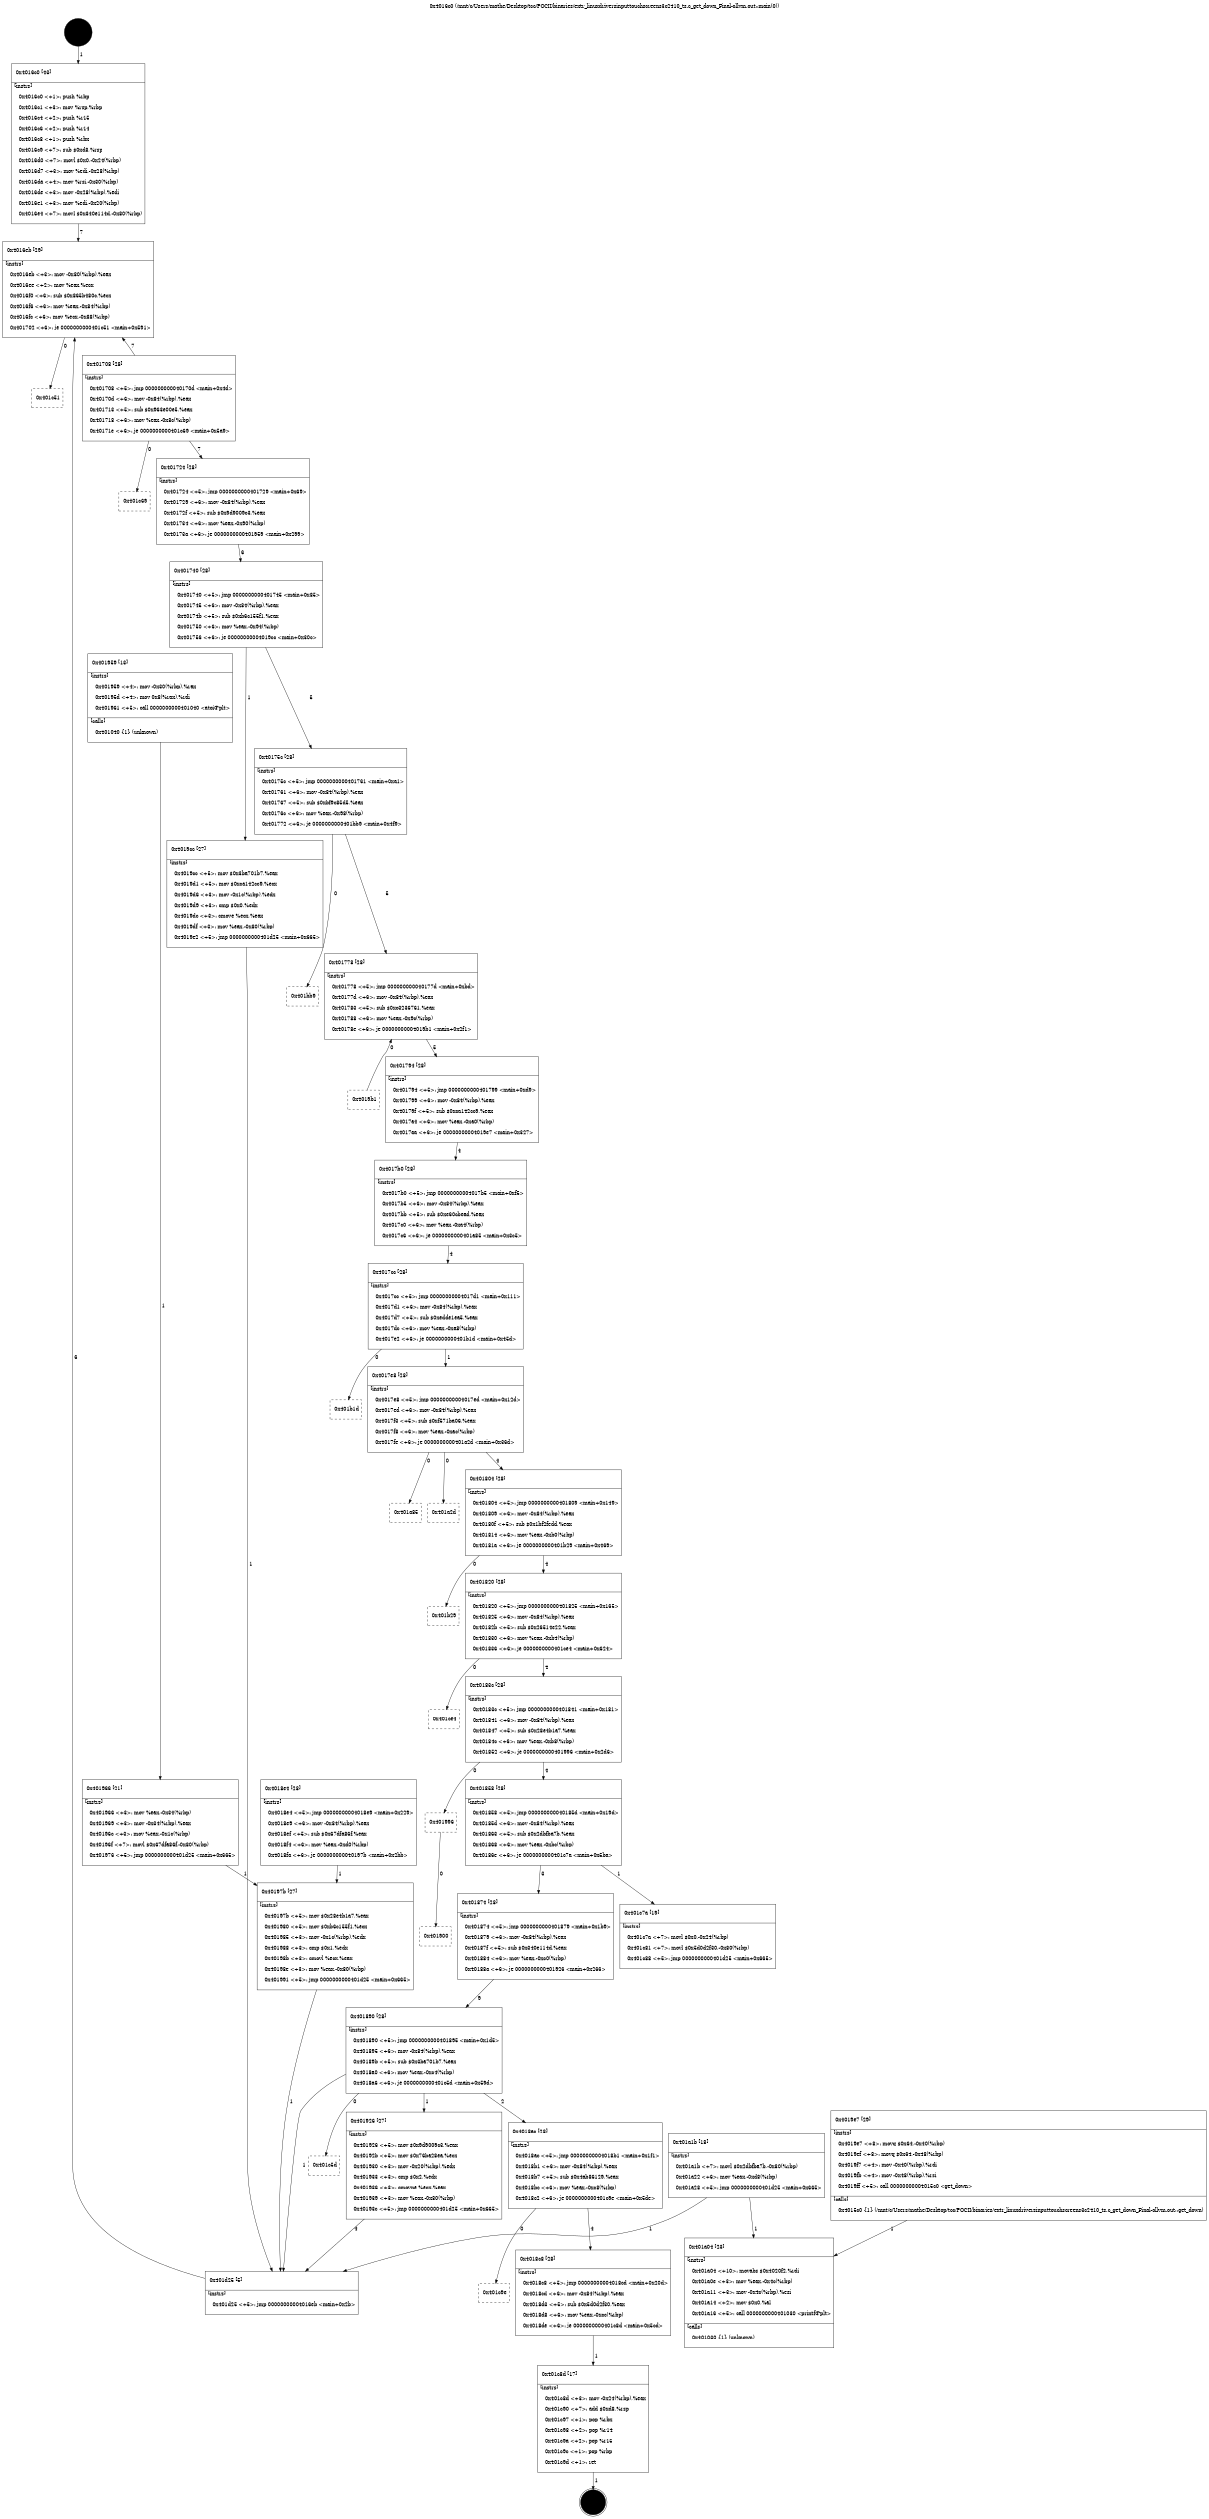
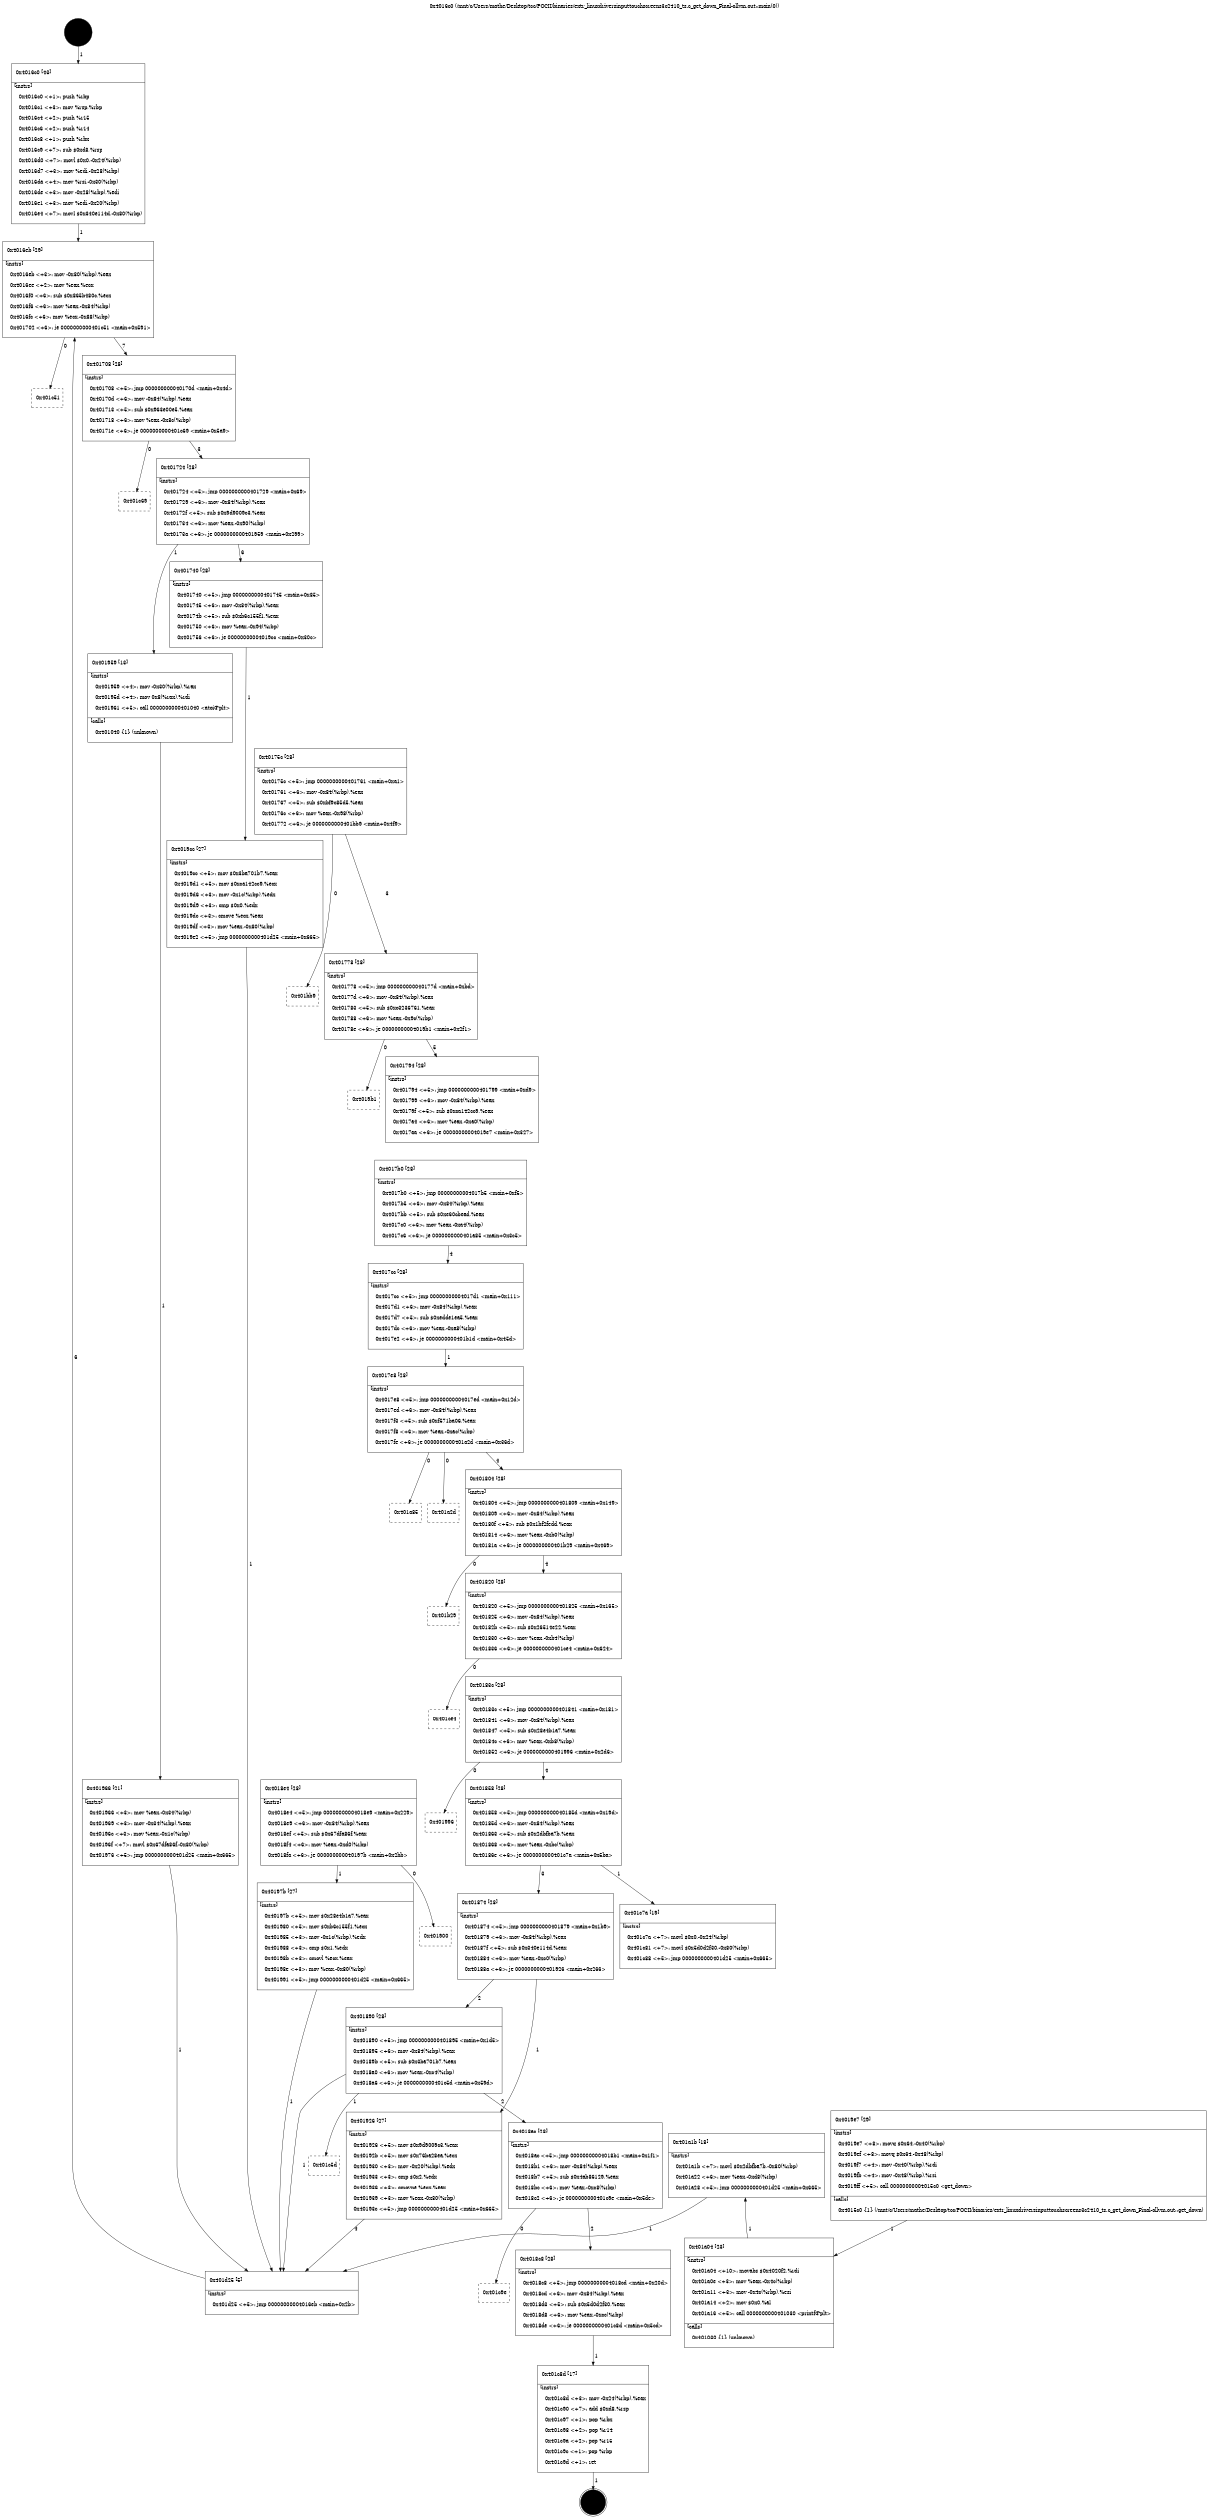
edge "0x4016c0 [43]" -> "0x4016eb [29]": label " 7" -> " 1"
edge "0x401708 [28]" -> "0x4016eb [29]": reversed
edge "0x401708 [28]" -> "0x401724 [28]": label " 7" -> " 3"
edge "0x401724 [28]" -> "0x401959 [13]": added, label "1"
edge "0x401740 [28]" -> "0x40175c [28]": removed, label "5"
edge "0x40175c [28]" -> "0x401778 [28]": label " 5" -> " 3"
edge "0x4019b1" -> "0x401778 [28]": reversed
edge "0x401794 [28]" -> "0x4017b0 [28]": removed, label "4"
node "0x401b1d": removed
edge "0x401820 [28]" -> "0x40183c [28]": removed, label "4"
edge "0x401966 [21]" -> "0x40197b [27]": now "0x401966 [21]" -> "0x401d25 [5]"
edge "0x401996" -> "0x401900": now "0x4018e4 [28]" -> "0x401900"
edge "0x401874 [28]" -> "0x401890 [28]": label " 9" -> " 2"
edge "0x401890 [28]" -> "0x401926 [27]": now "0x401874 [28]" -> "0x401926 [27]"
edge "0x401890 [28]" -> "0x401c5d": label " 0" -> " 1"
edge "0x401a1b [18]" -> "0x401a04 [23]": reversed
edge "0x4018ac [28]" -> "0x4018c8 [28]": label " 4" -> " 2"
